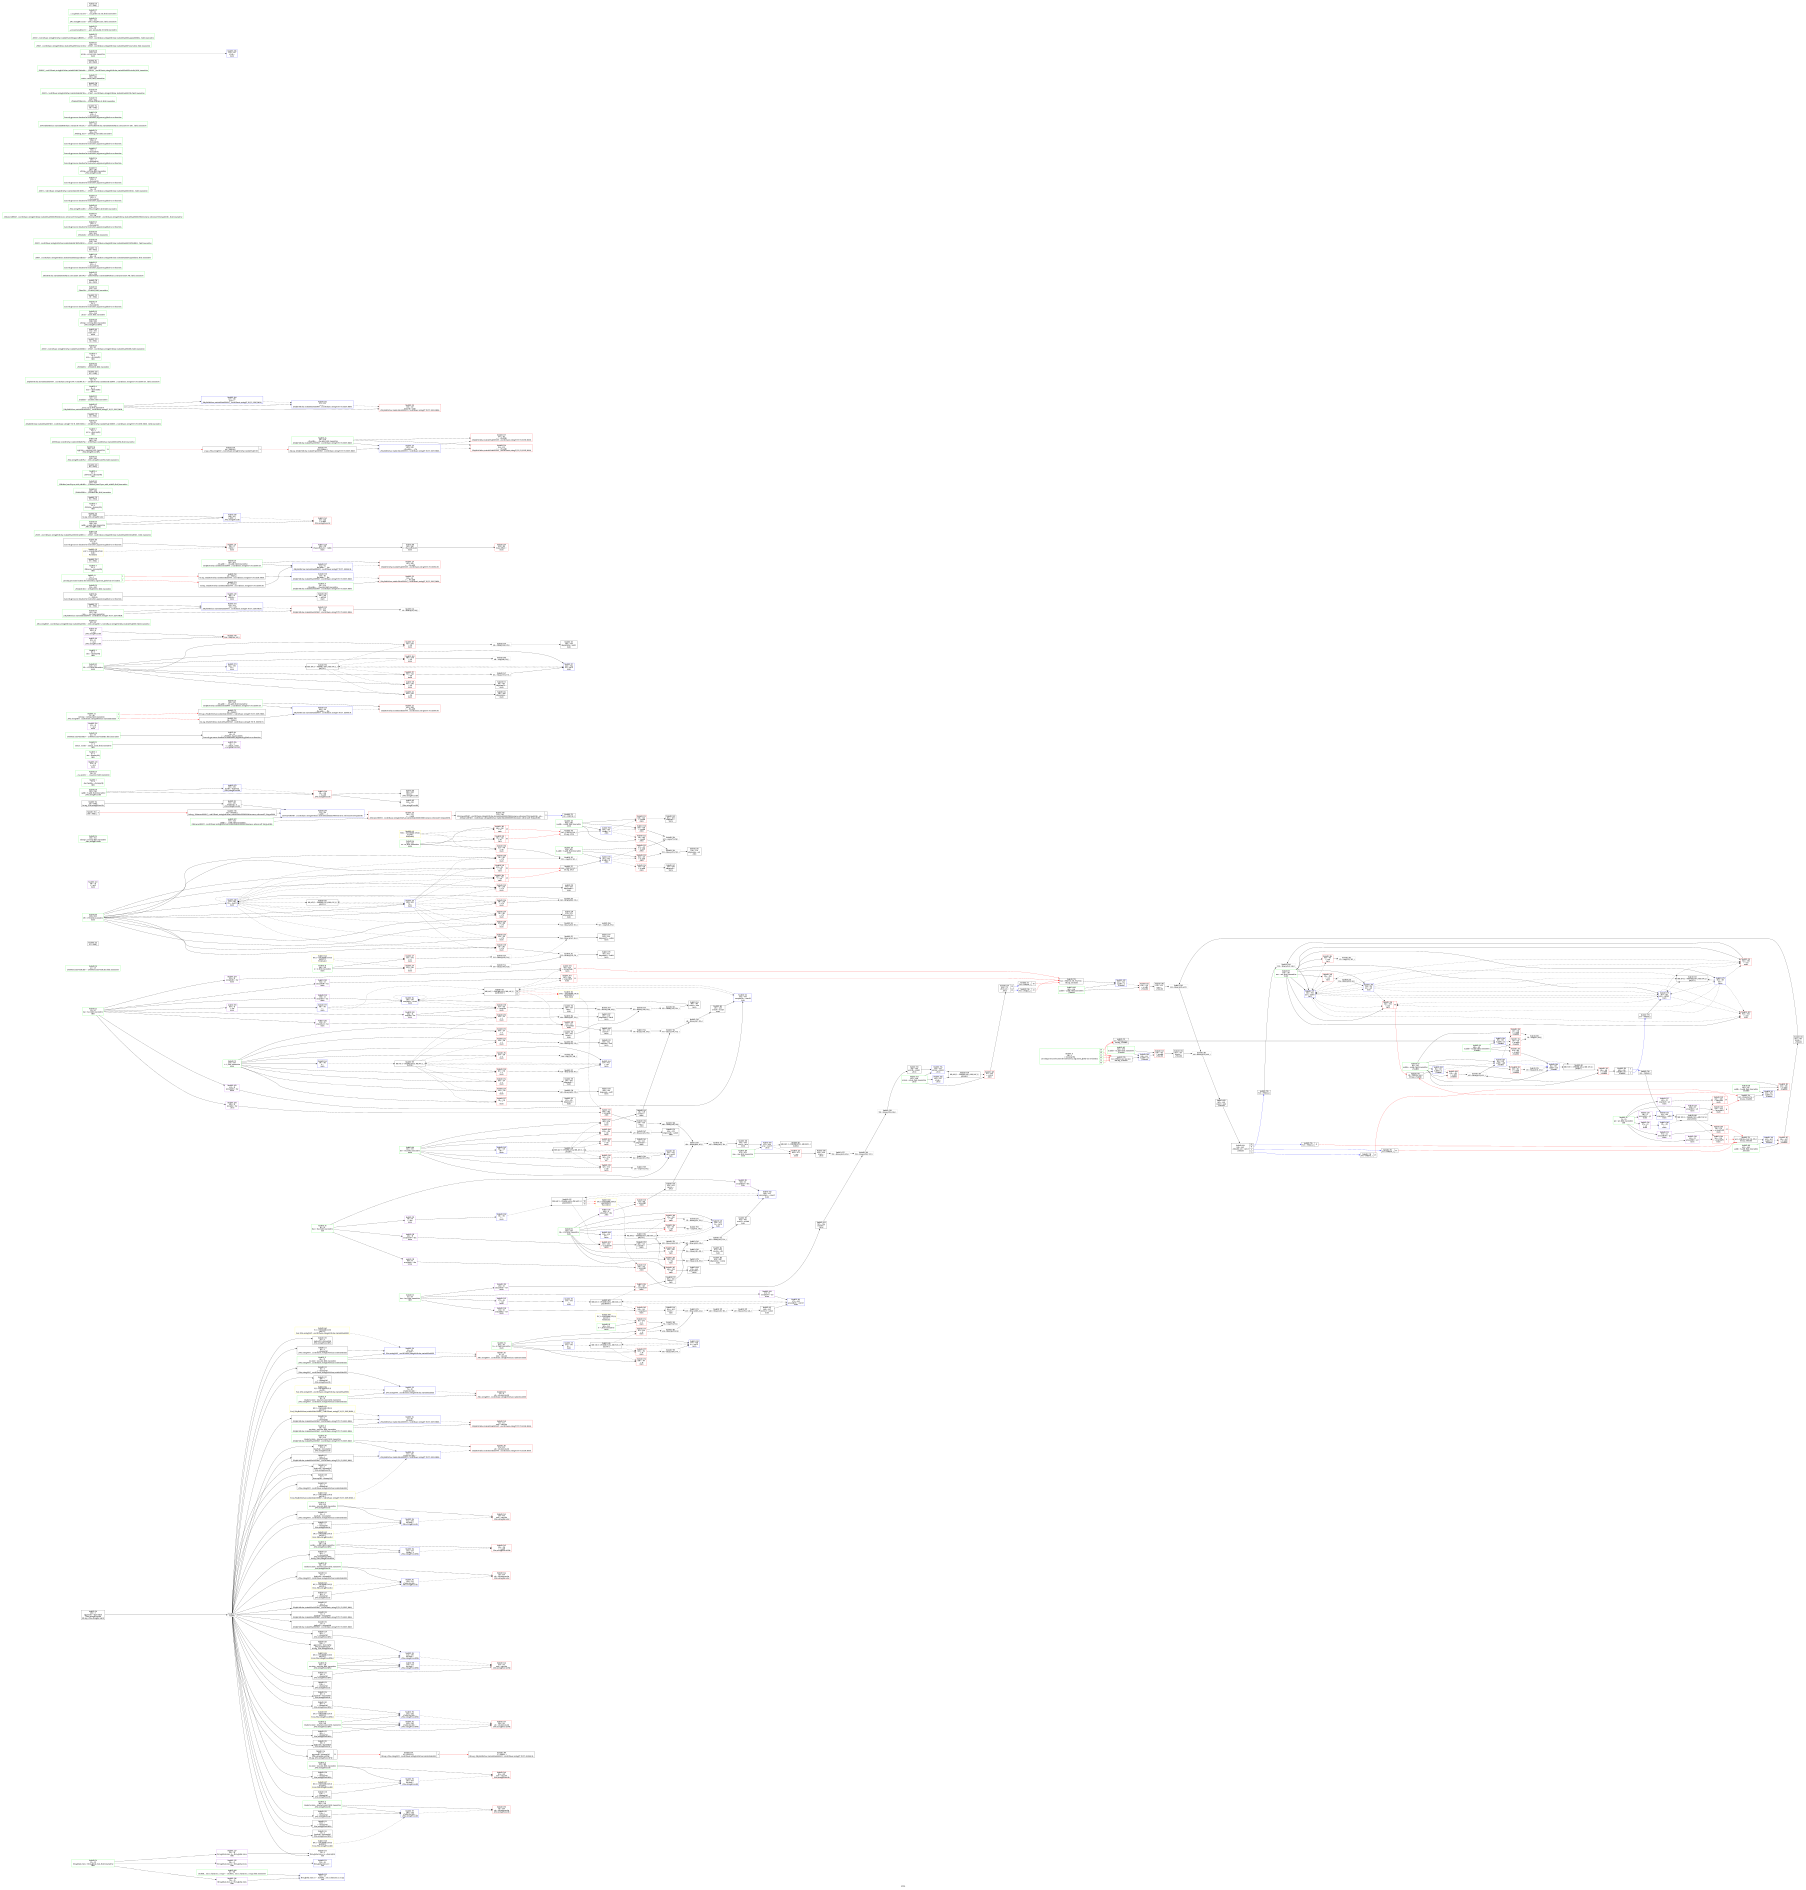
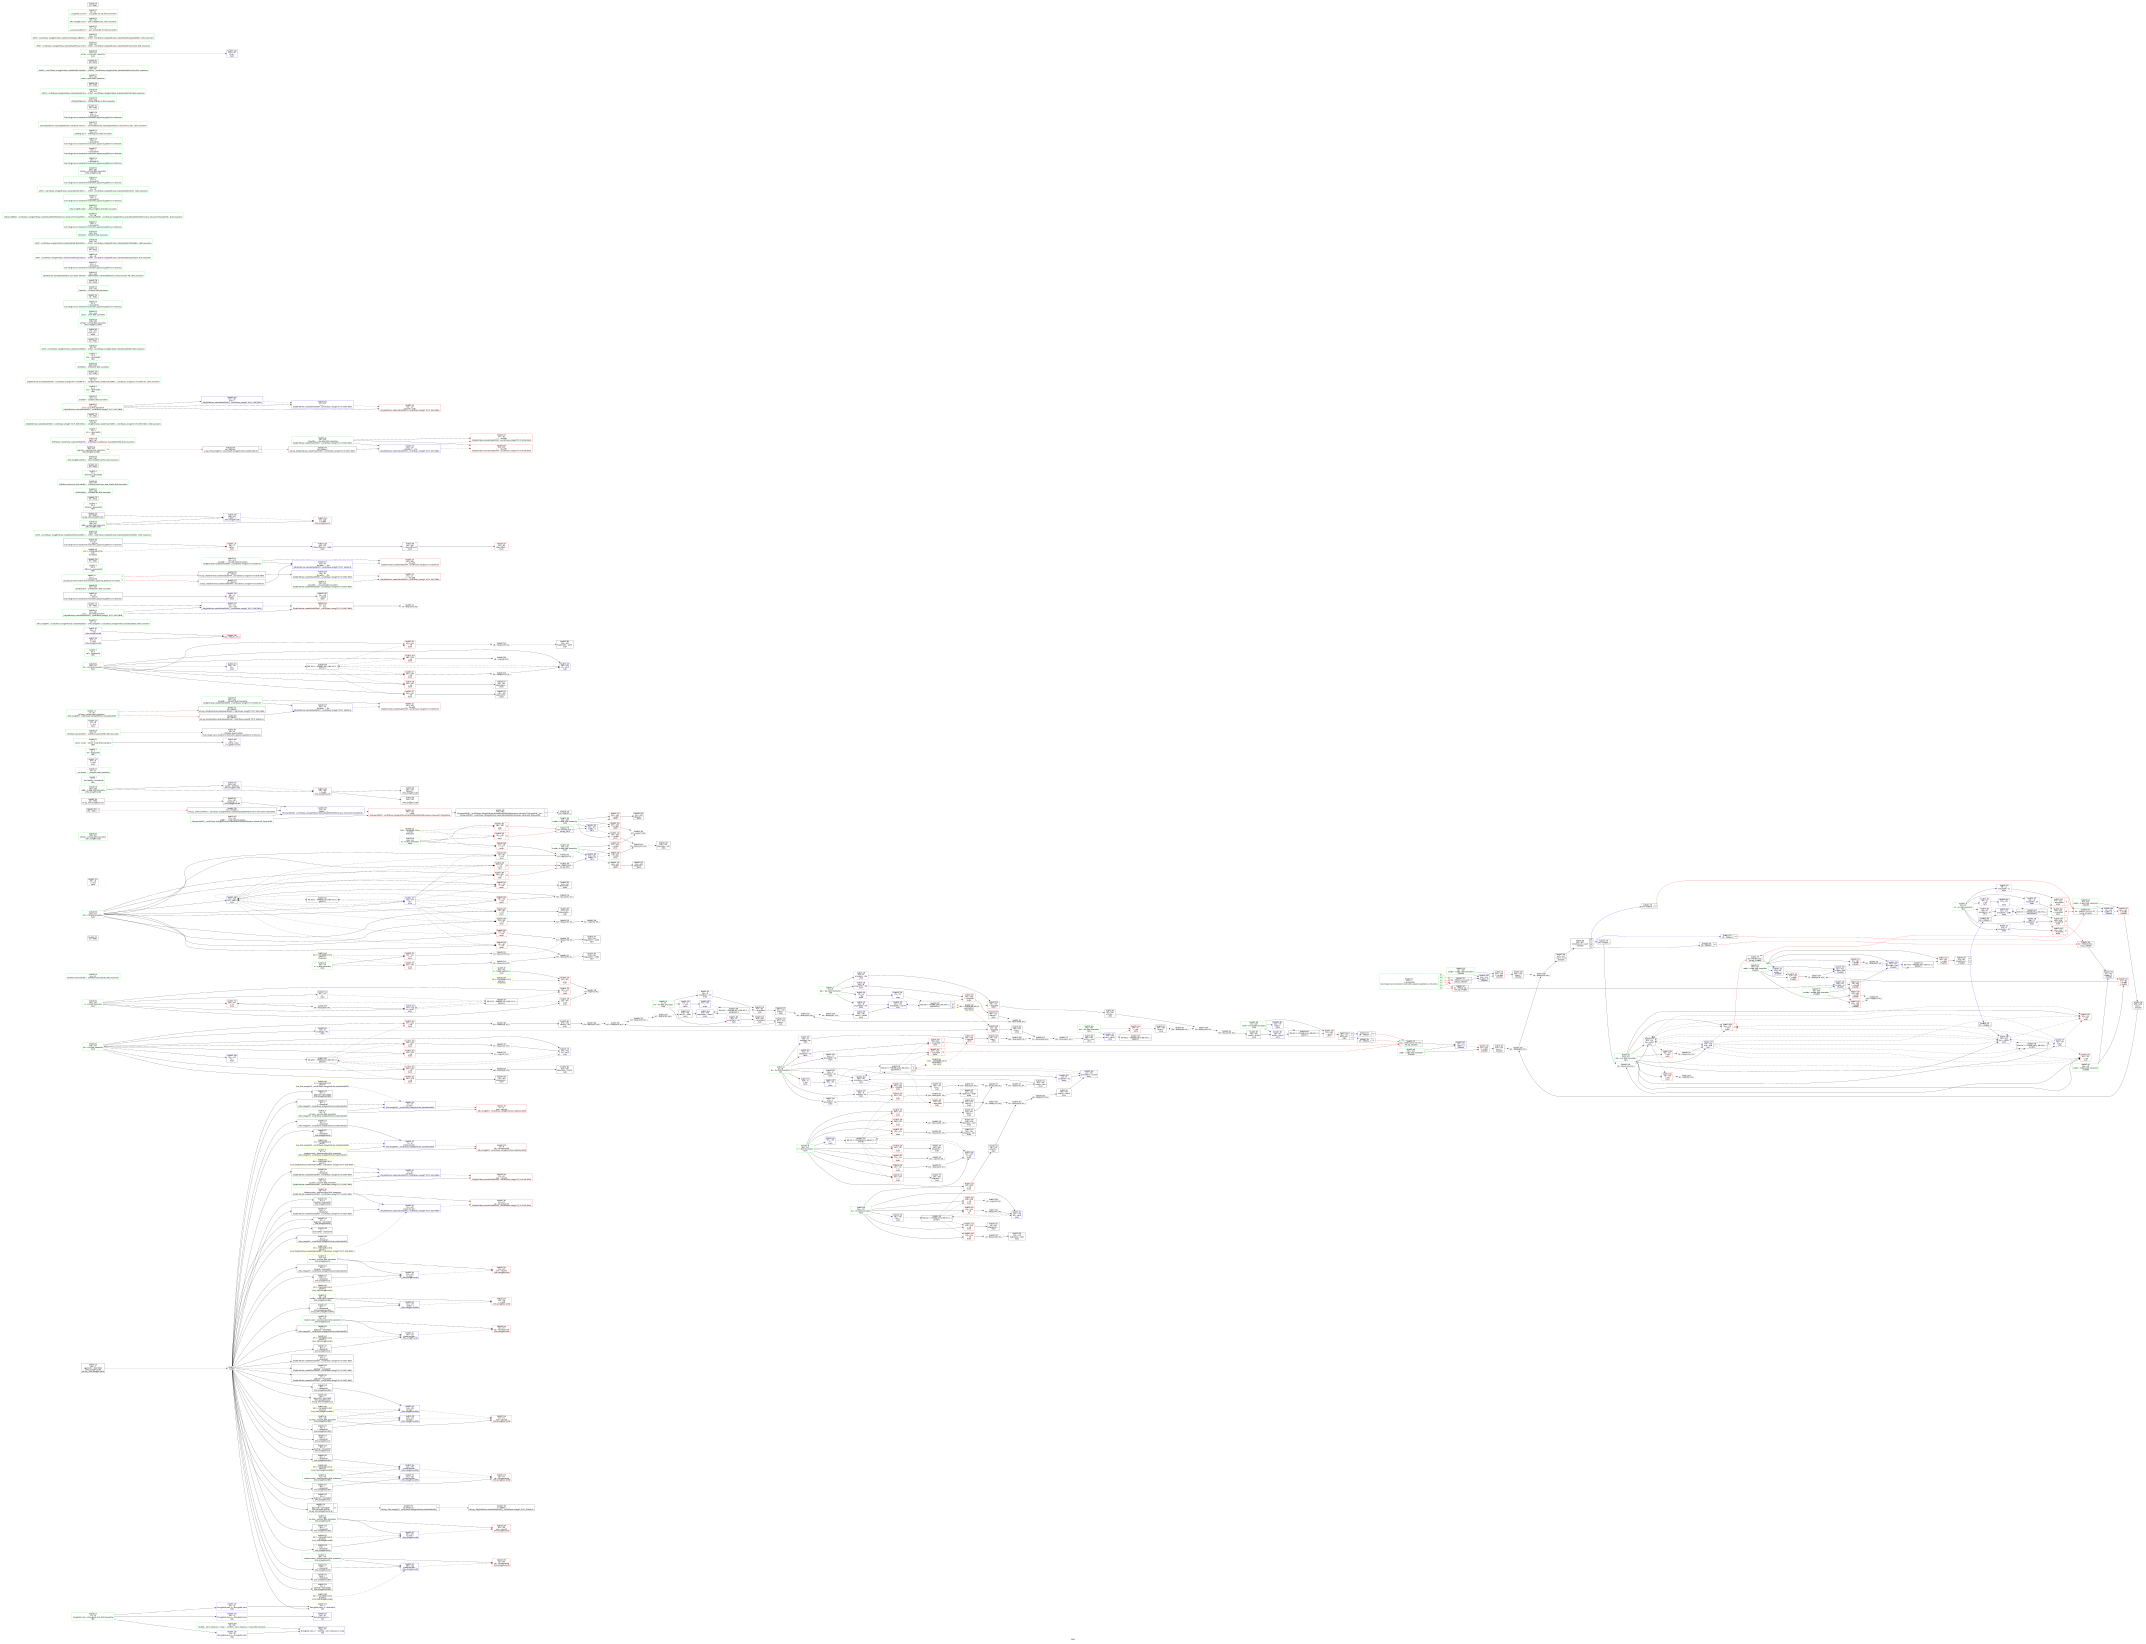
node "NodeID: 209": removed
edge "NodeID: 275" -> "NodeID: 580": now "NodeID: 164" -> "NodeID: 580"
